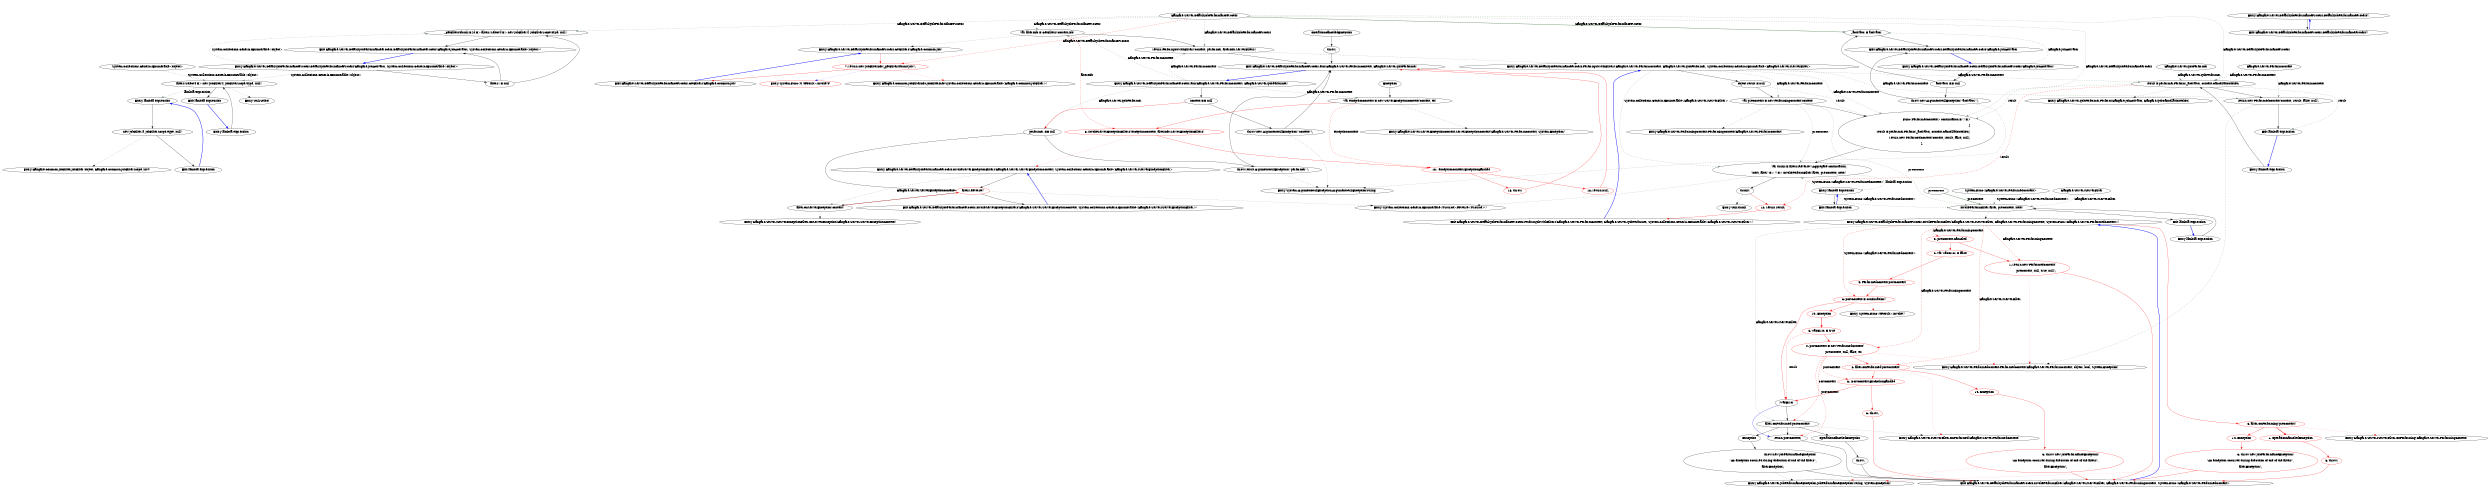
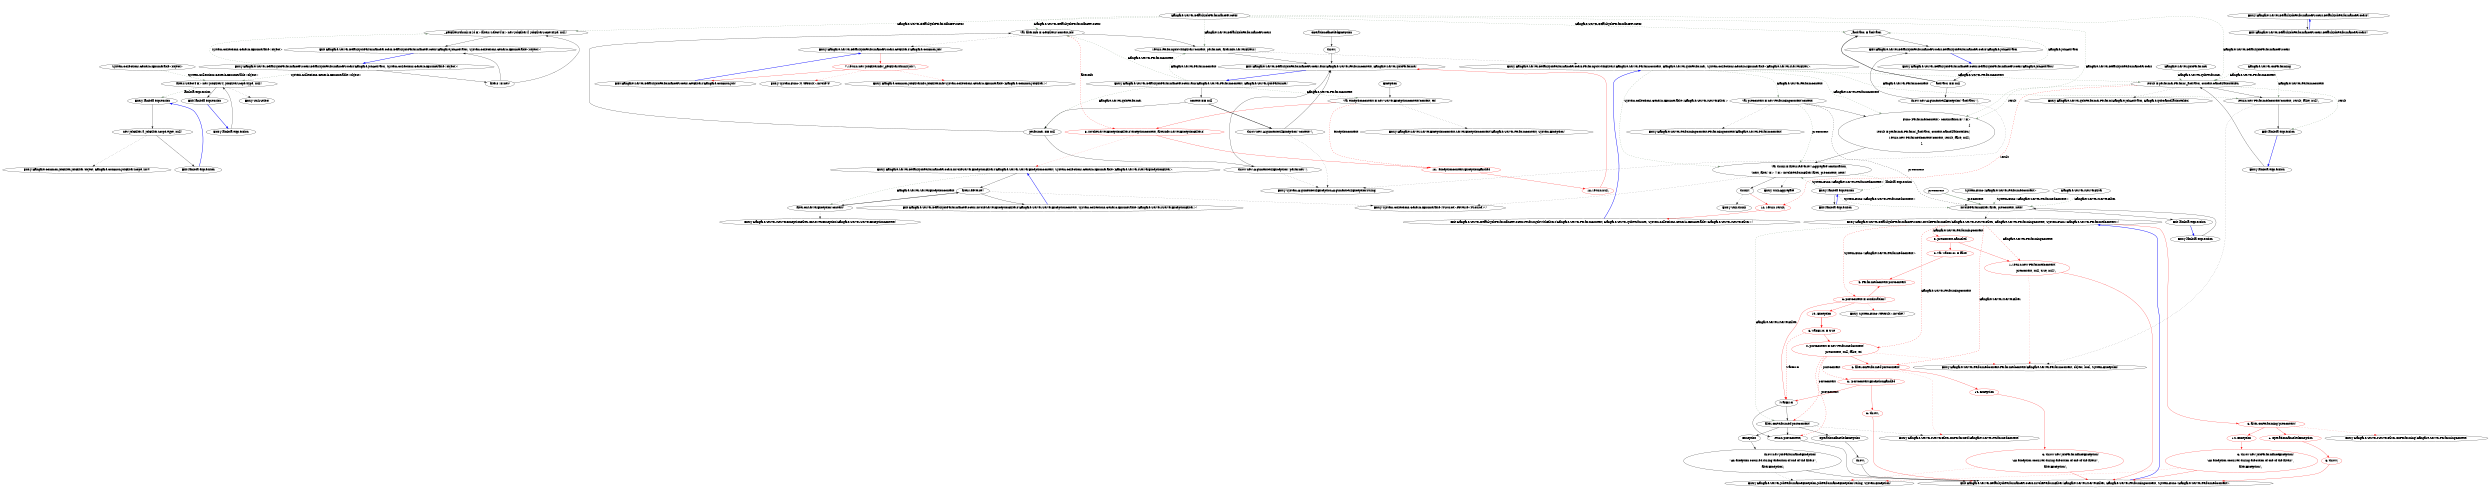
edge "Hangfire.Server.DefaultJobPerformanceProcess" -> "_activator = activator": style bold -> dashed
edge "Hangfire.Server.DefaultJobPerformanceProcess" -> "7: return new JobFilterInfo(_getFiltersThunk(job));": removed, label "Hangfire.Server.DefaultJobPerformanceProcess"
node "Hangfire.Server.PerformContext": label "Hangfire.Server.PerformContext" -> "Hangfire.Server.OnPerforming"
edge "activator == null" -> "_activator = activator": style solid -> bold
edge "7: return new JobFilterInfo(_getFiltersThunk(job));" -> "Entry System.Func<T, TResult>.Invoke(T)": color blue -> red
node "filters != null": label "filters != null" -> "filters != new"
node "Entry System.Func<T, TResult>.Invoke(T)": color red -> black
node "object result = null": removed
edge "context == null" -> "performer == null": color red -> black
edge "context == null" -> "throw new ArgumentNullException(''context'');": style solid -> bold
edge "performer == null" -> "filters.Reverse()": now "performer == null" -> "var filterInfo = GetFilters(context.Job)"
edge "var preContext = new PerformingContext(context)" -> "InvokePerformFilter(filter, preContext, next)": color darkseagreen4 -> black
node "throw result ArgumentNullException(''performer'');": label "throw result ArgumentNullException(''performer'');" -> "throw new ArgumentNullException(''performer'');"
node "filters.Reverse()": color red -> black
node "18: throw;": removed
node "Entry Unk.Aggregate": added
edge "filter.OnServerException(context)" -> "filters.Reverse()": color red -> black
edge "5: PerformedContext postContext" -> "6: postContext = continuation()": reversed
edge "6: wasError = true" -> "!wasError": label "result" -> "wasError"
edge "6: filter.OnPerformed(postContext)" -> "6: !postContext.ExceptionHandled": removed
edge "!wasError" -> "return postContext;": color blue -> black
edge "6: filter.OnPerforming(preContext)" -> "1: OperationCanceledException": style bold -> solid
